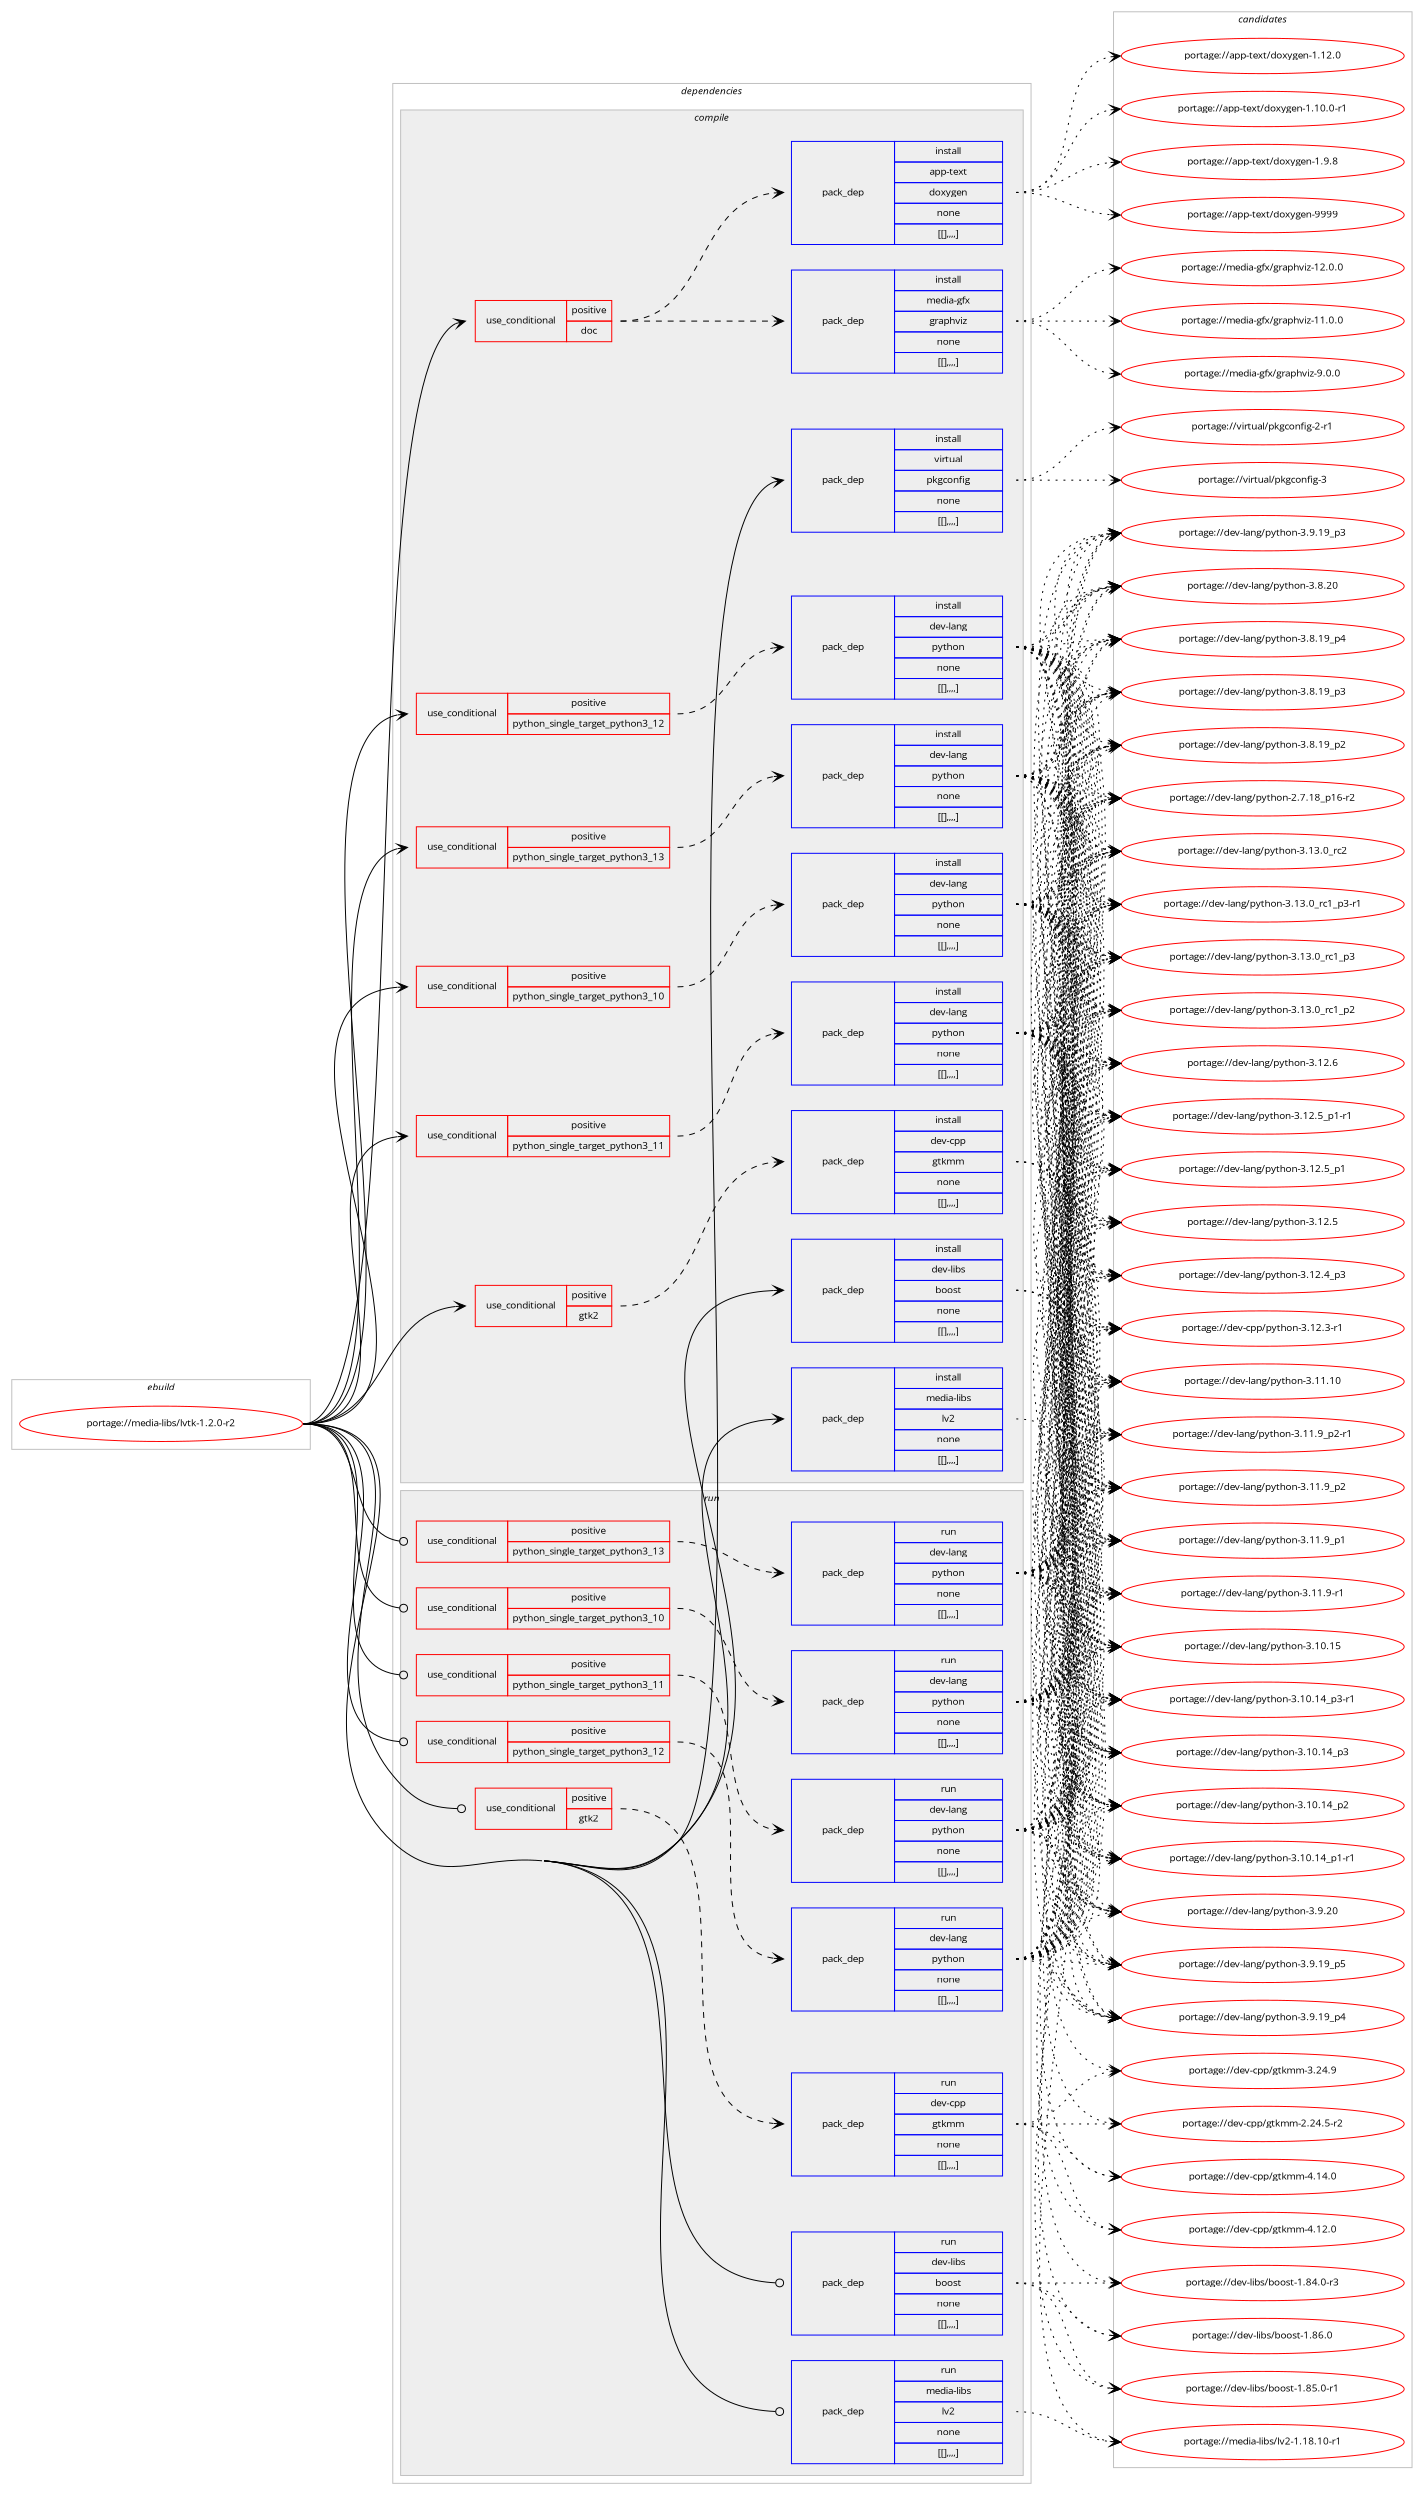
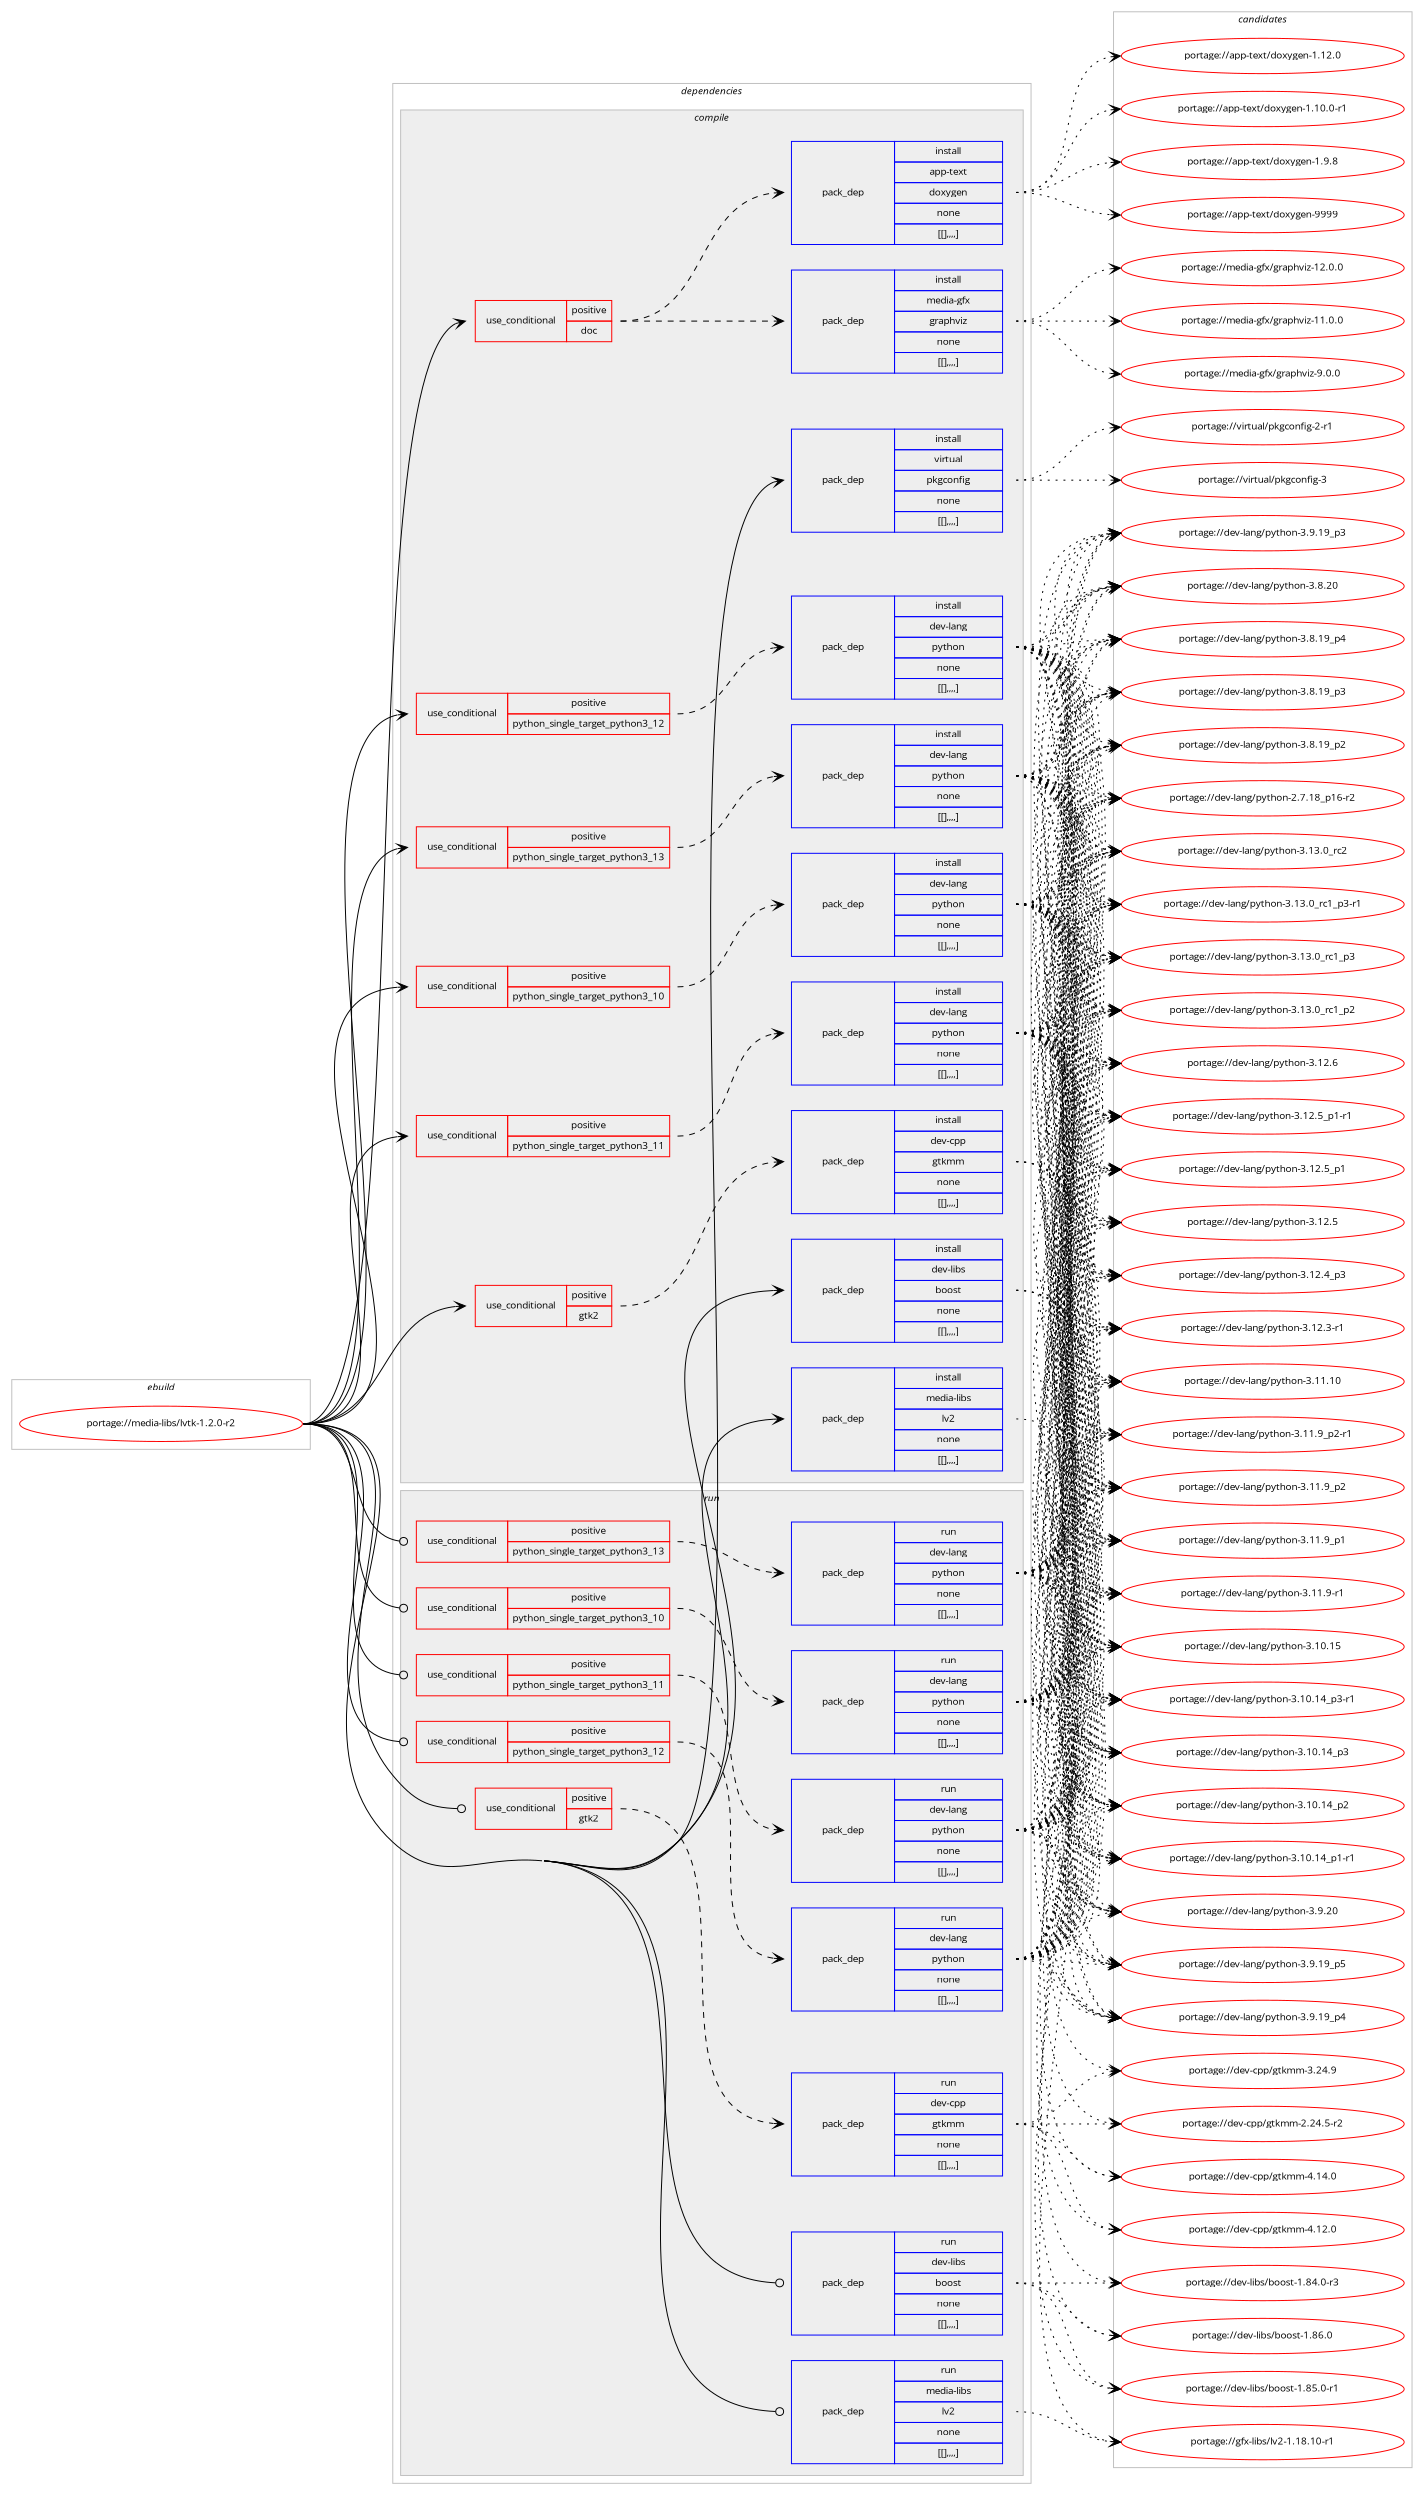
node "portage://dev-cpp/python-3.12.3-r1": label "portage://dev-cpp/python-3.12.3-r1" -> "portage://dev-lang/python-3.12.3-r1"
node "portage://media-libs/lv2-1.18.10-r1": label "portage://media-libs/lv2-1.18.10-r1" -> "portage://gfx-libs/lv2-1.18.10-r1"
